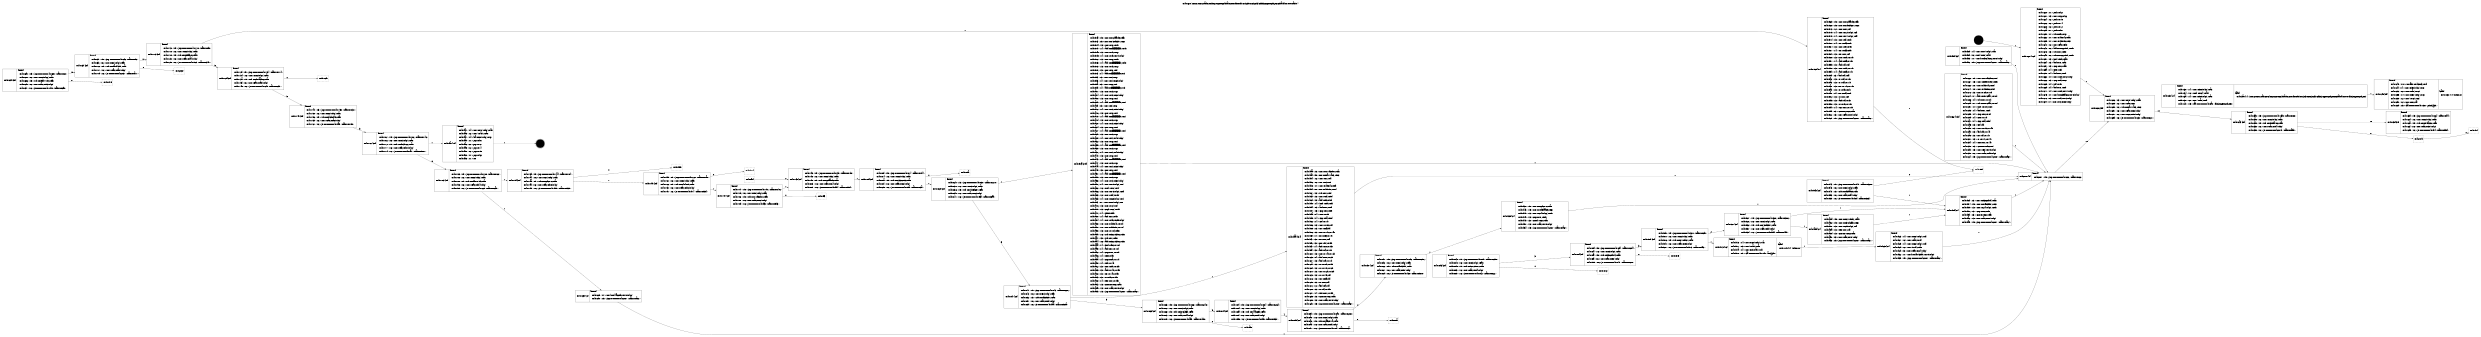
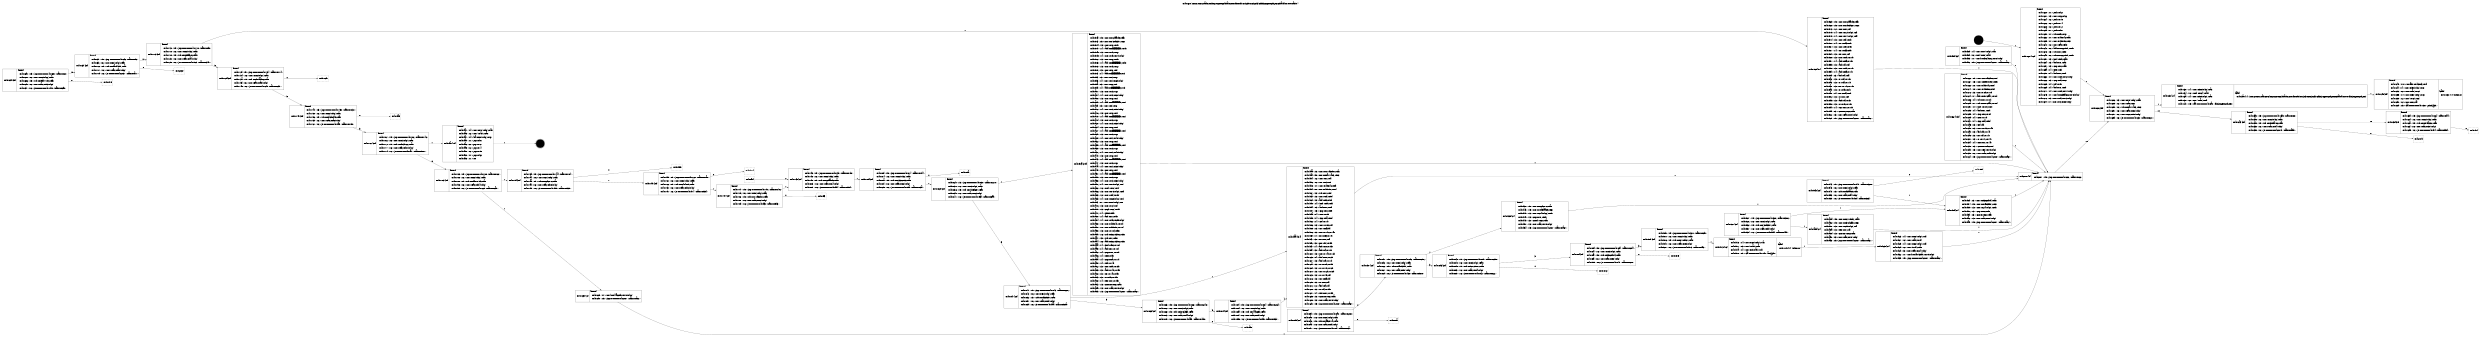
edge "0x401686 [29]" -> "0x401c30 [21]": added, label "1"
node "0x401da9": added
edge "0x40207b" -> "0x401f7f": now "0x4016bf [28]" -> "0x401f7f"
edge "0x401969 [97]" -> "0x40195f": now "0x401969 [97]" -> "0x402087 [5]"
edge "0x401add [27]" -> "0x401b8f [27]": now "0x401add [27]" -> "0x402087 [5]"
edge "0x40190b [28]" -> "0x401927 [28]": removed, label "2"
edge "0x4018b7 [28]" -> "0x4018d3 [28]": added, label "3"
edge "0x40187f [28]" -> "0x40189b [28]": now "0x40187f [28]" -> "0x401baa [134]"
